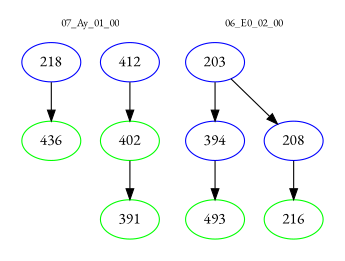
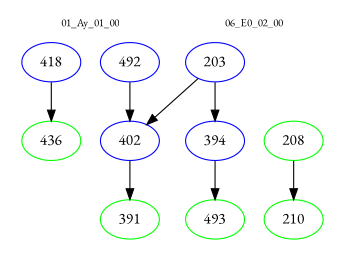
cluster "07_Ay_01_00": label "07_Ay_01_00" -> "01_Ay_01_00"
node "218": label "218" -> "418"
node "412": label "412" -> "492"
edge "203" -> "208": now "203" -> "402"
node "402": color green -> blue
node "208": color blue -> green
node "216": label "216" -> "210"
